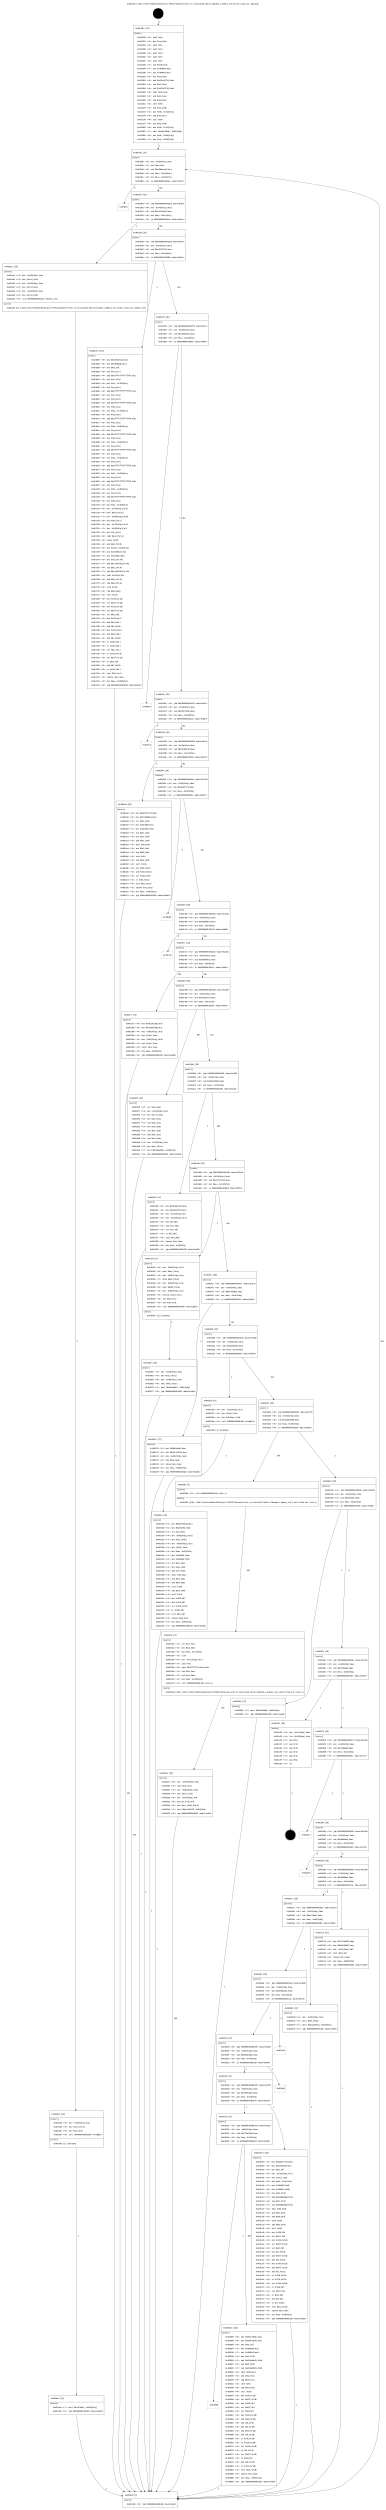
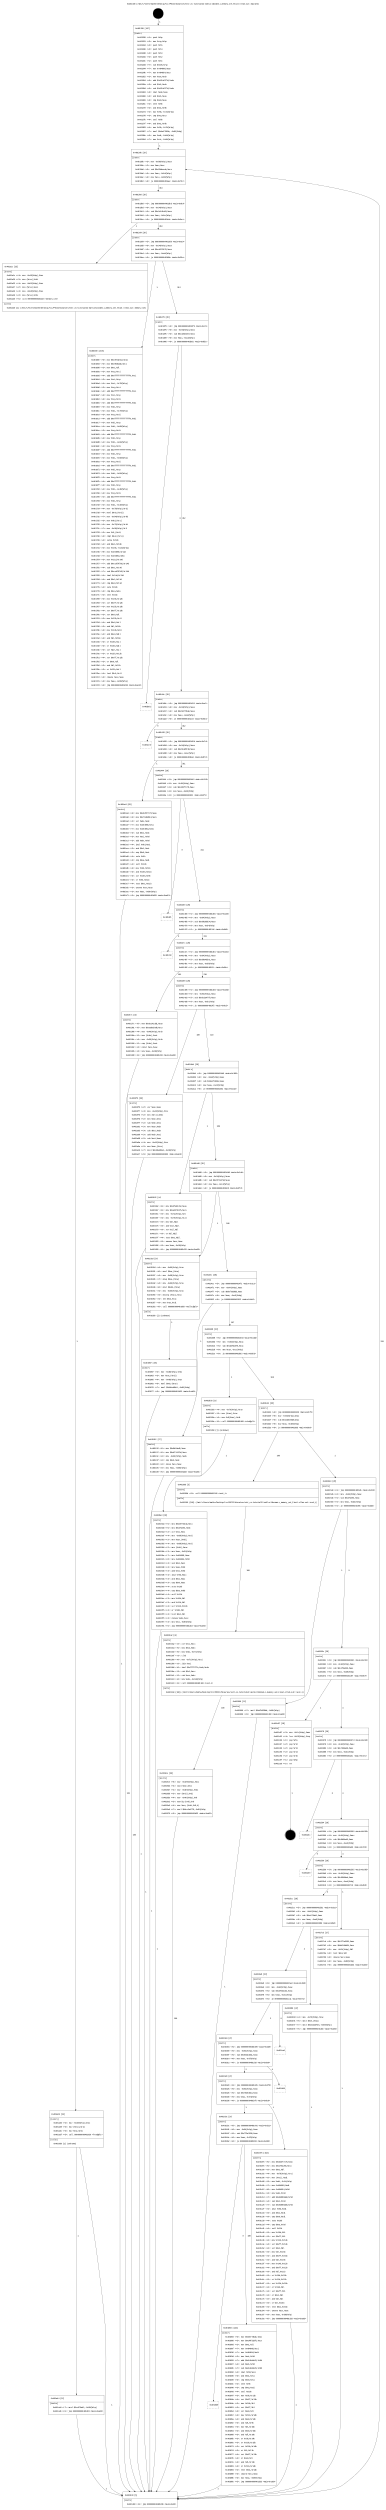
node "0x401aec": removed
edge "0x40168e [319]" -> "0x401d33 [5]": now "0x401a35 [15]" -> "0x401d33 [5]"
